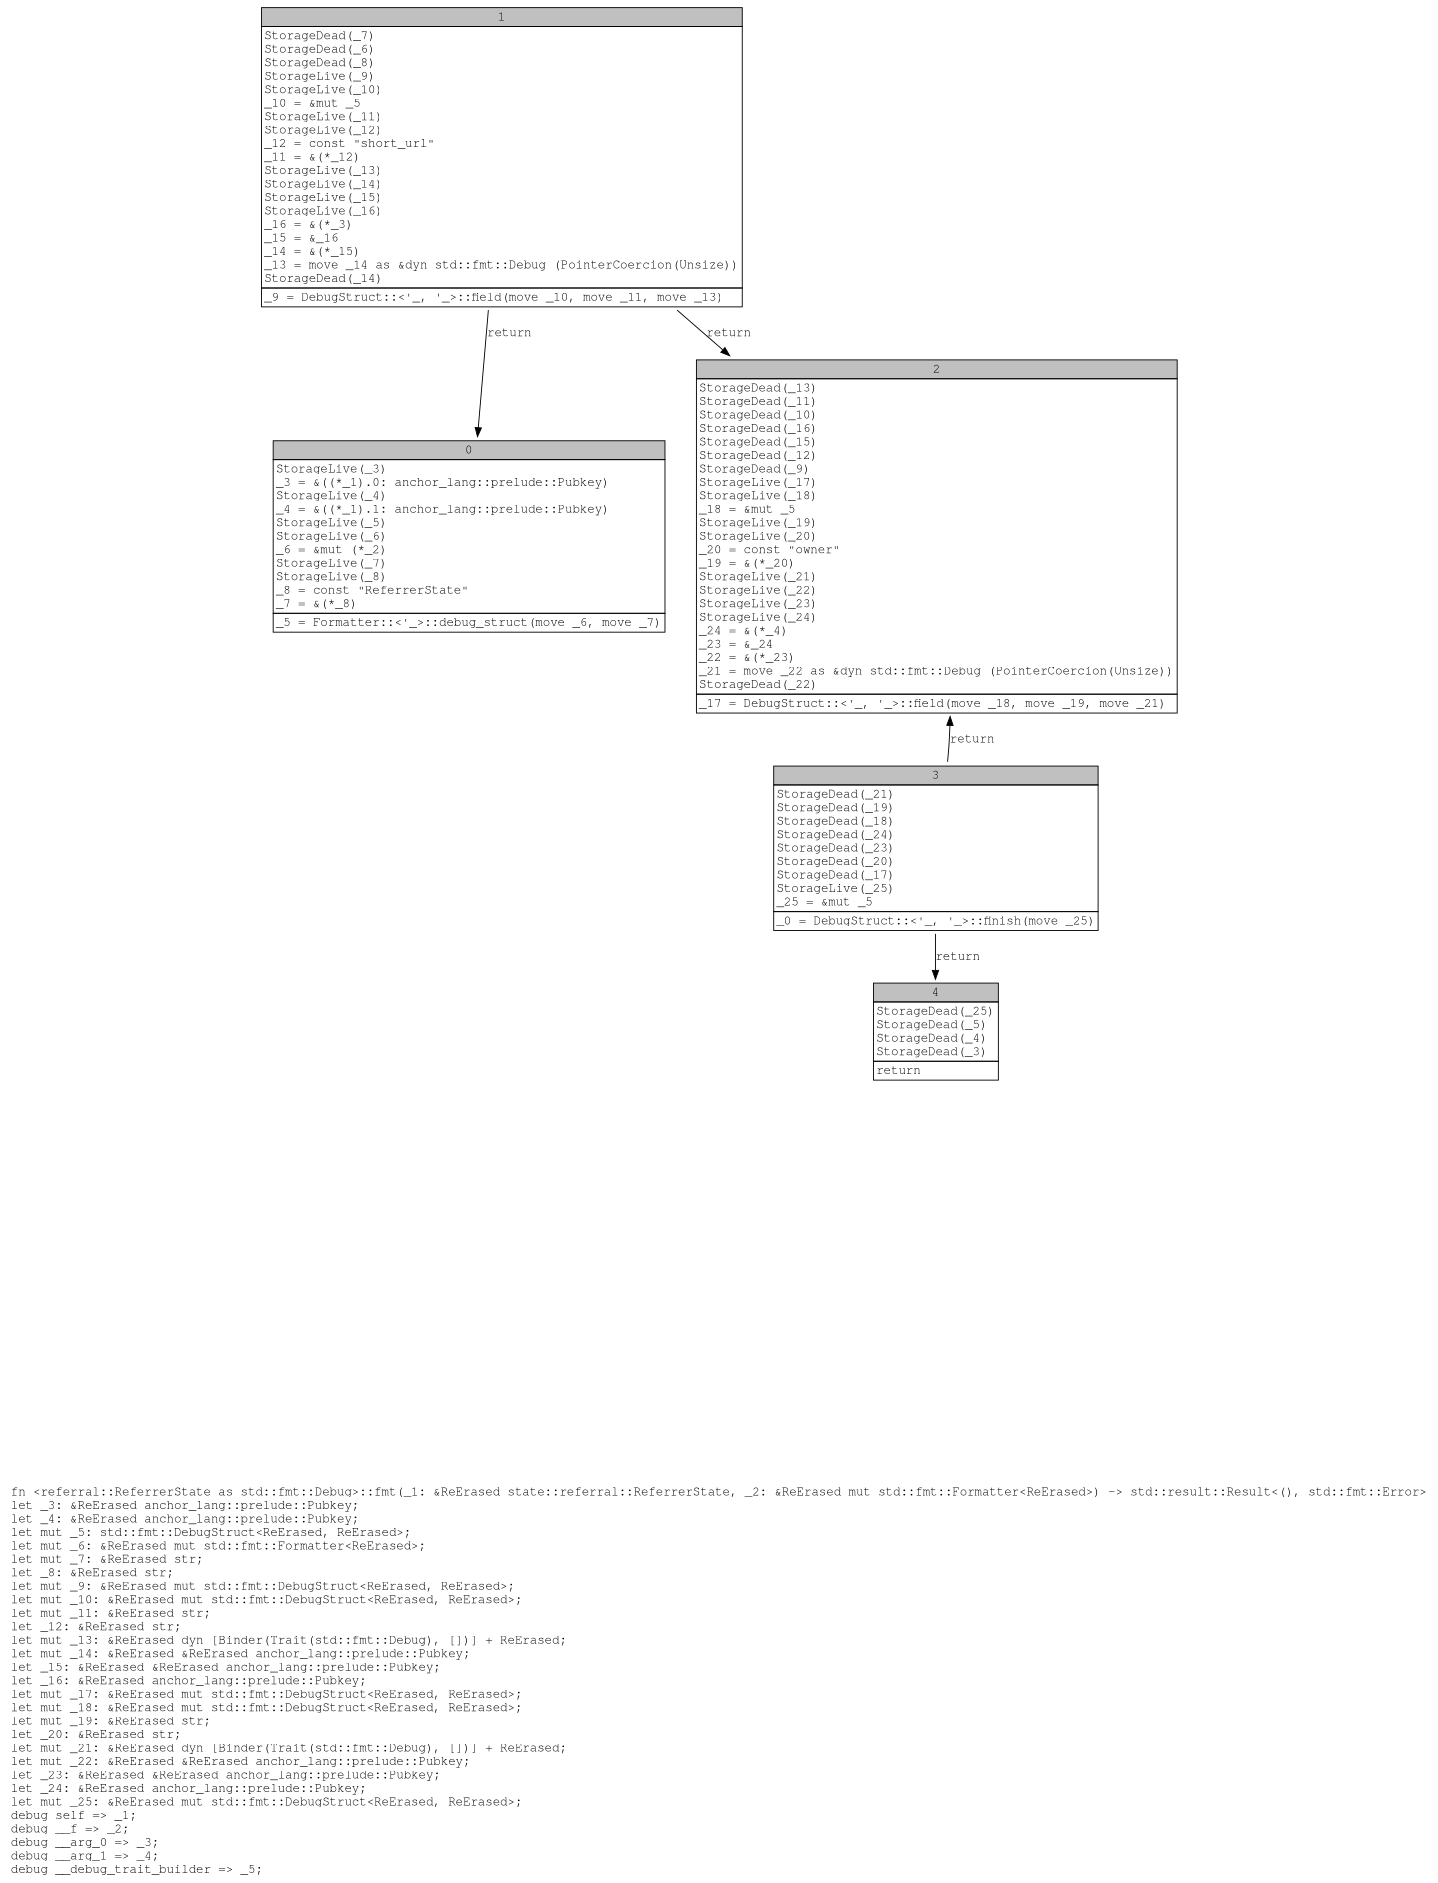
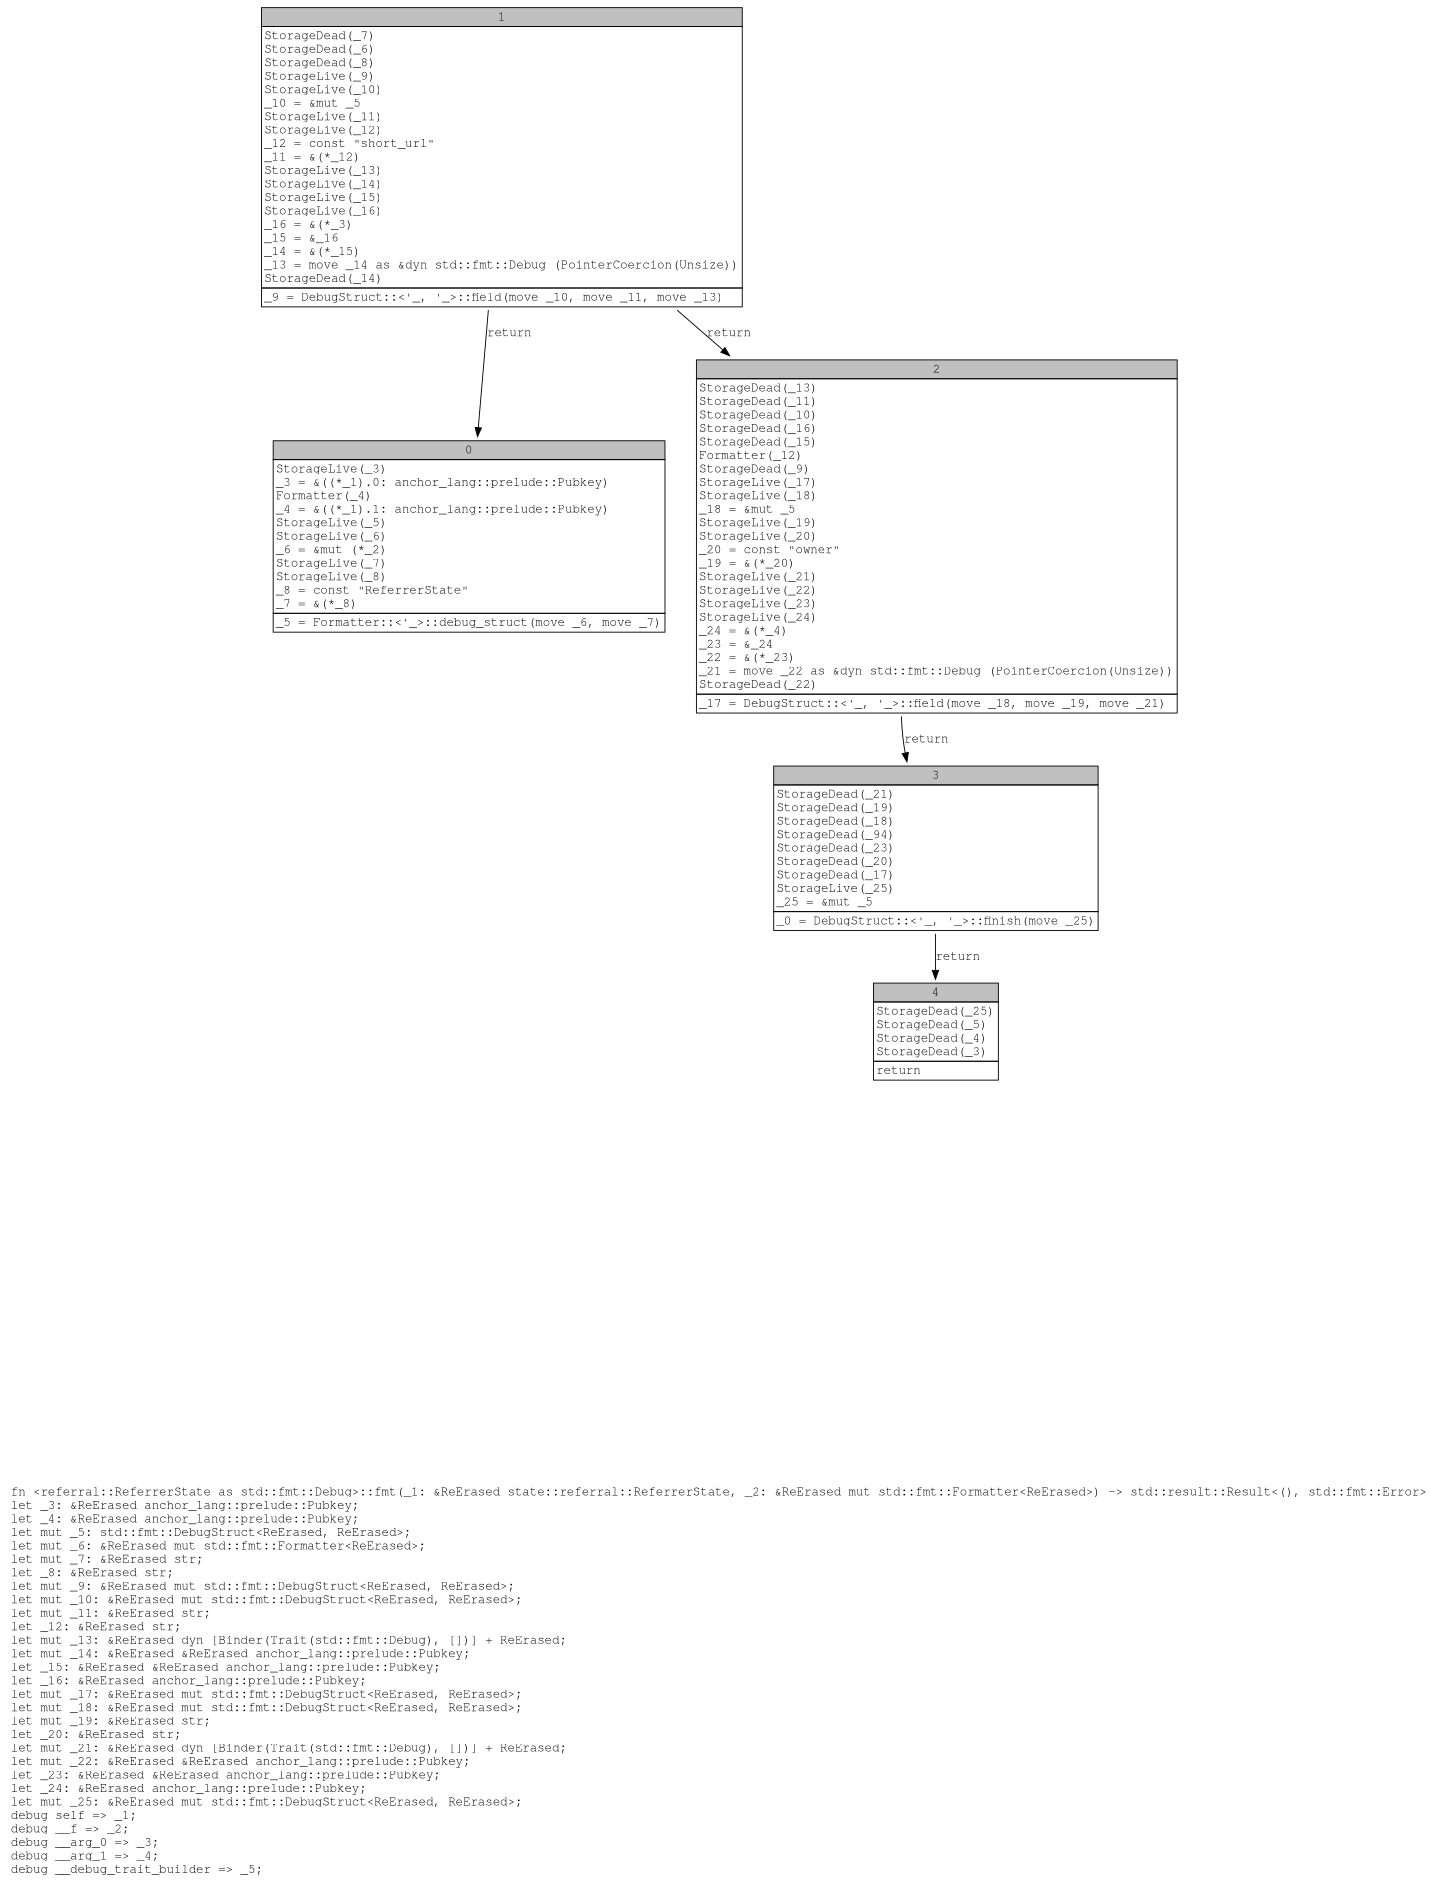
node "2": text "StorageDead(_12)" -> "Formatter(_12)"
node "0": text "StorageLive(_4)" -> "Formatter(_4)"
edge "3" -> "2": reversed
node "3": text "StorageDead(_24)" -> "StorageDead(_94)"
